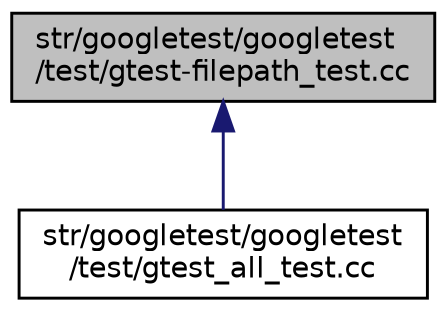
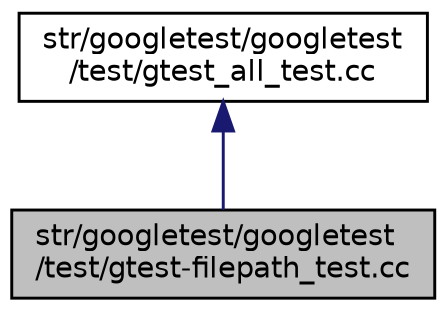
edge "str/googletest/googletest /test/gtest_all_test.cc" -> "str/googletest/googletest /test/gtest-filepath_test.cc": reversed
